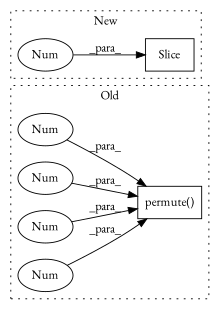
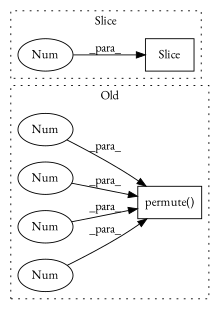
cluster "New": label "New" -> "Slice"
